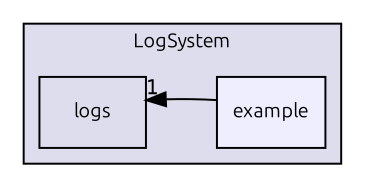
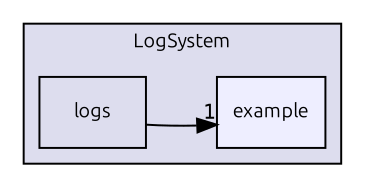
edge "example" -> "logs": reversed
